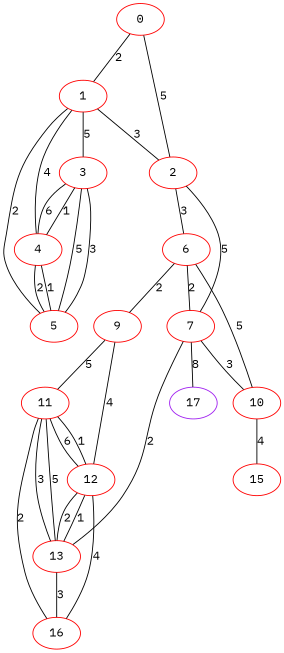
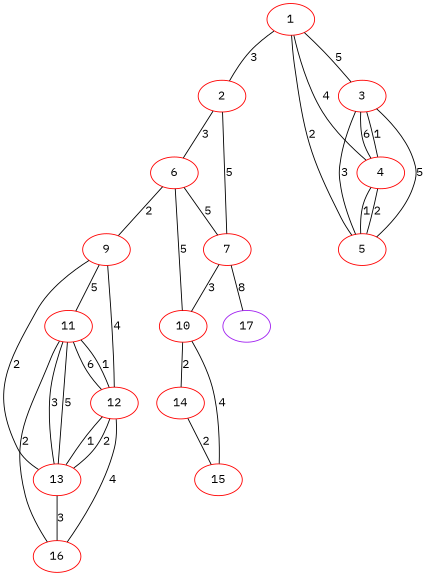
node "0": removed
edge "6" -- "7": label "2" -> "5"
node "14": added
edge "7" -- "13": now "9" -- "13"
